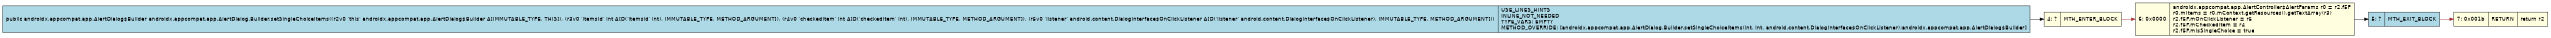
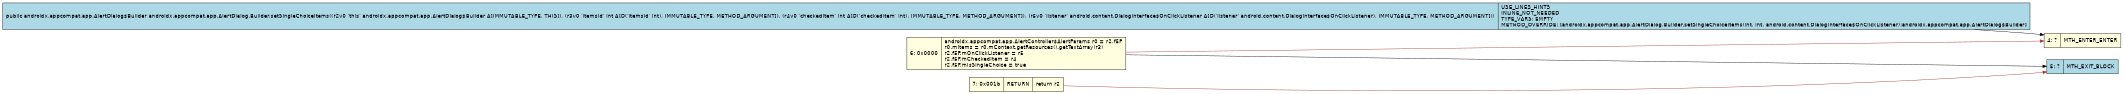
node "4: ?": text "MTH_ENTER_BLOCK" -> "MTH_ENTER_ENTER"
edge "4: ?" -> "6: 0x0000": reversed
edge "5: ?" -> "7: 0x001b": reversed
